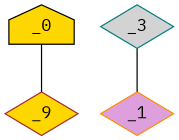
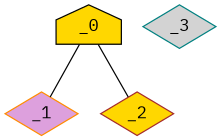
edge "_3" -- "_1": now "_0" -- "_1"
node "_9": label "_9" -> "_2"
